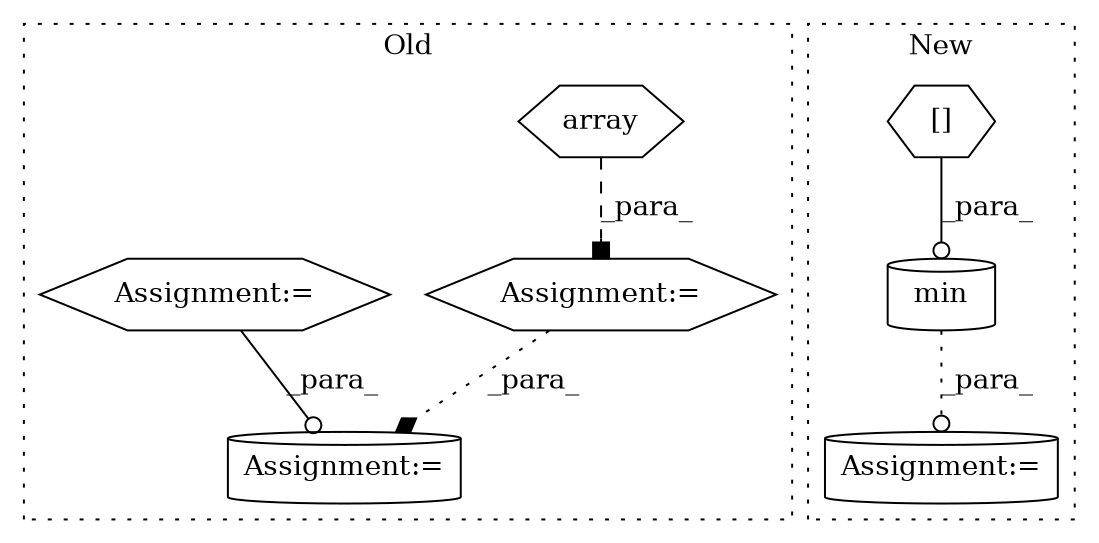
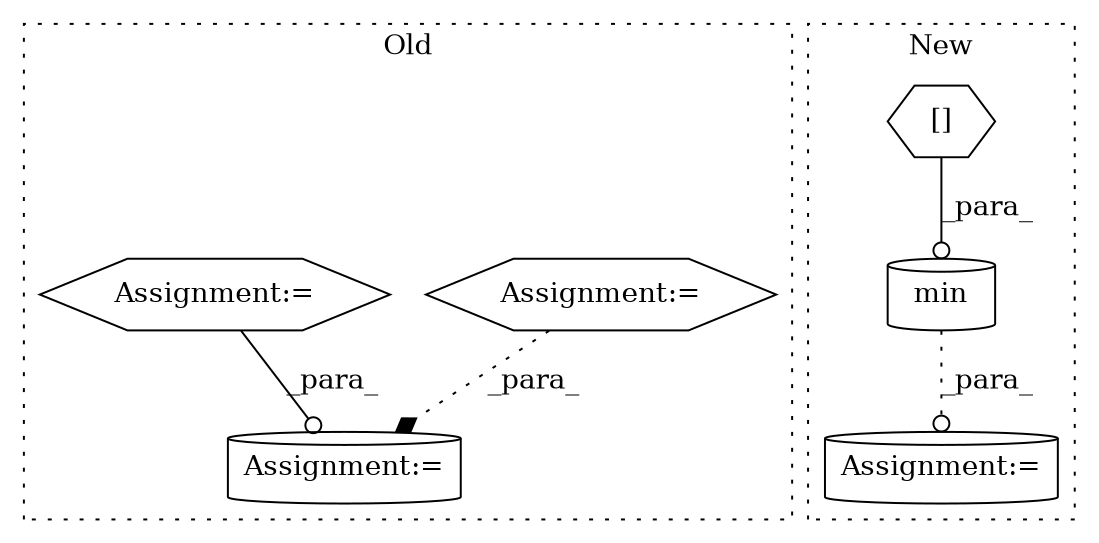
node "array": removed
